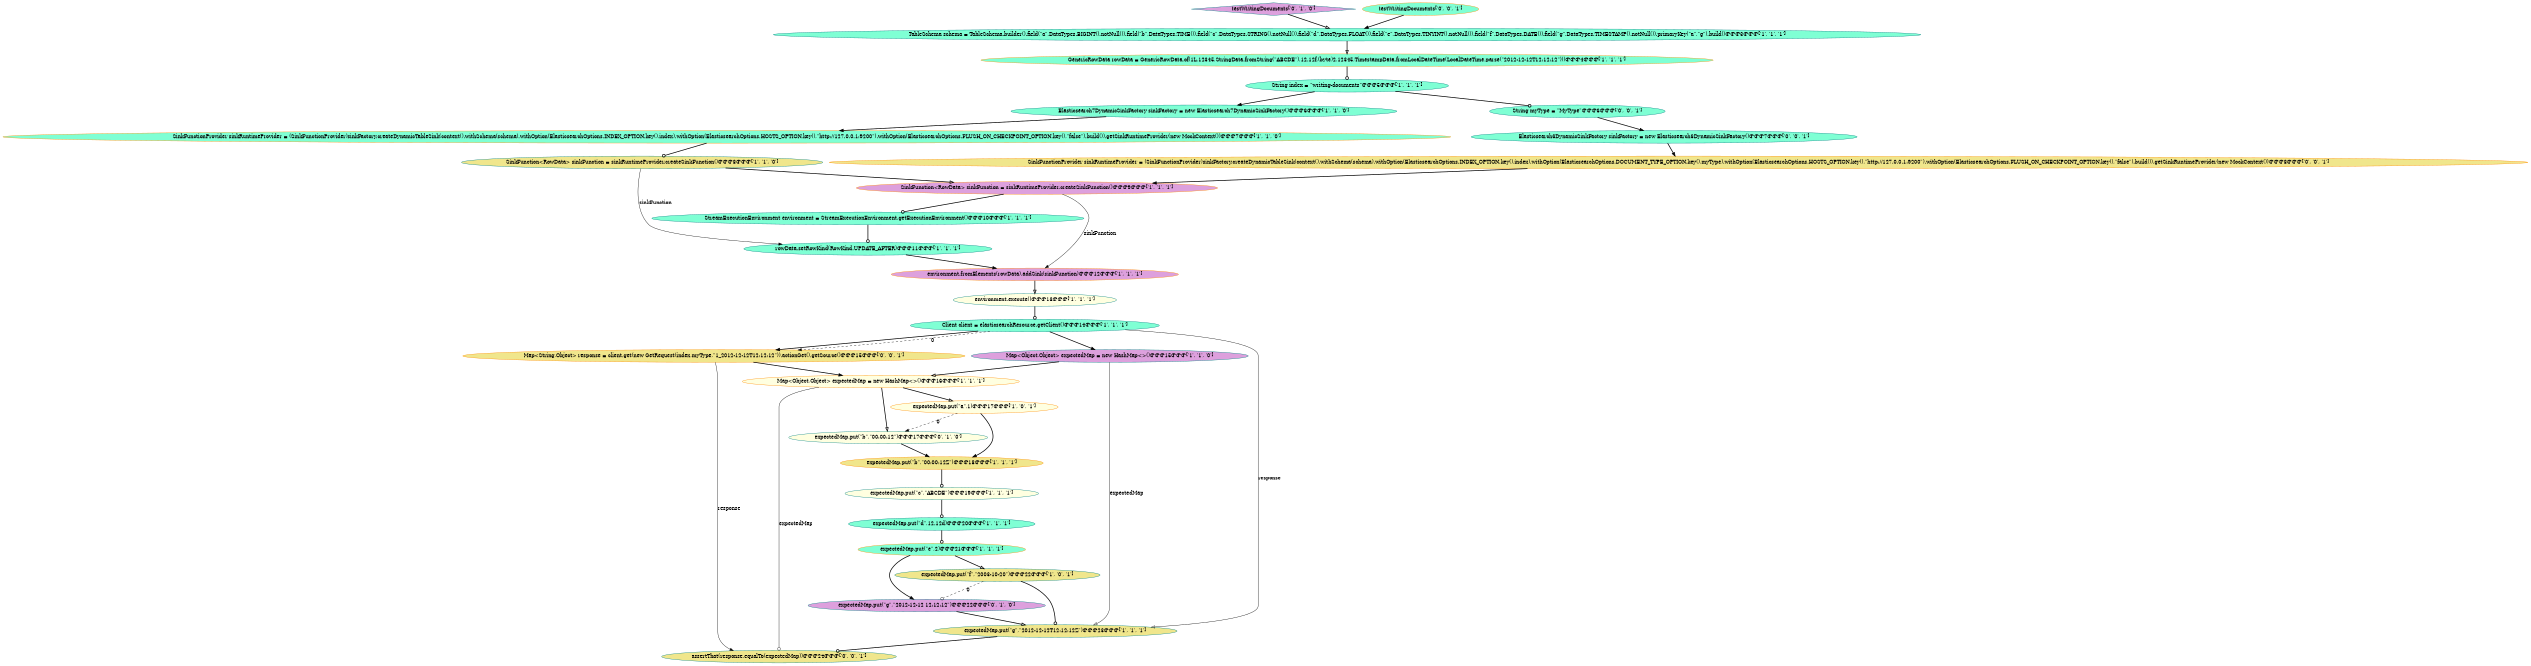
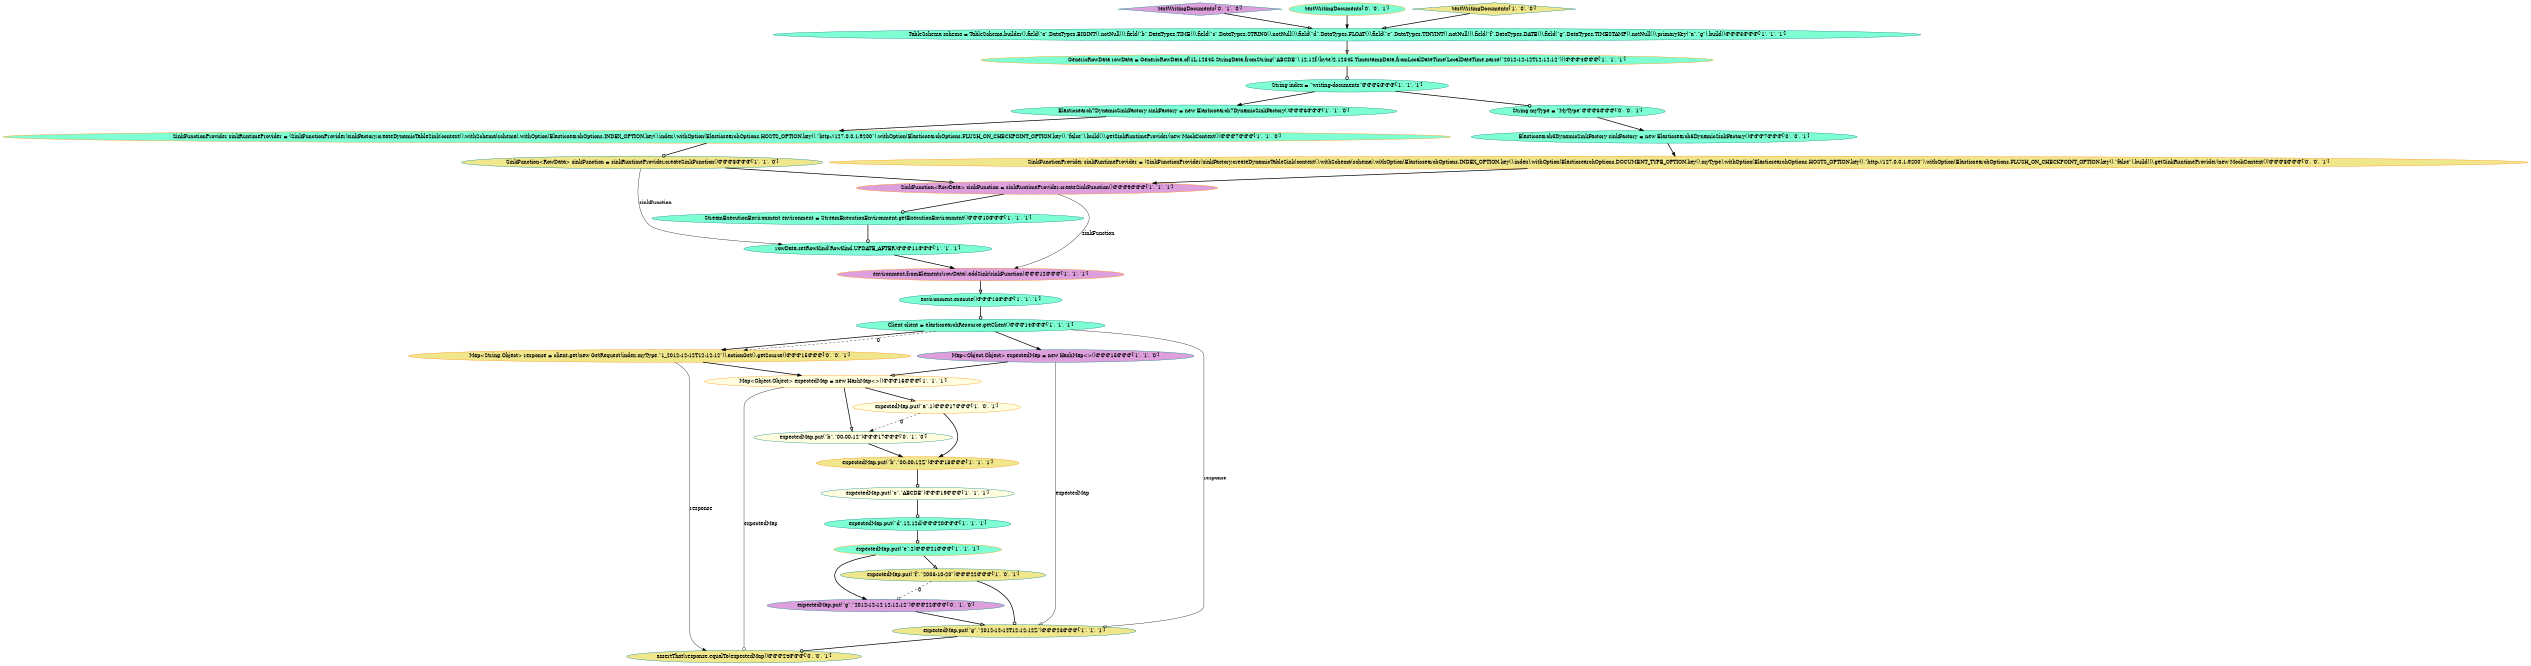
node "testWritingDocuments['1', '0', '0']": added
node "environment.execute()@@@13@@@['1', '1', '1']": fillcolor lightyellow -> aquamarine
